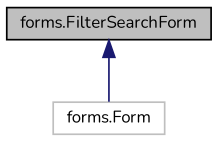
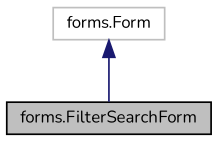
edge "forms.Form" -> "forms.FilterSearchForm": reversed
